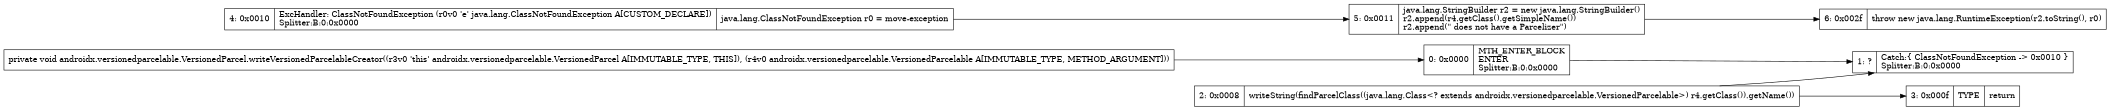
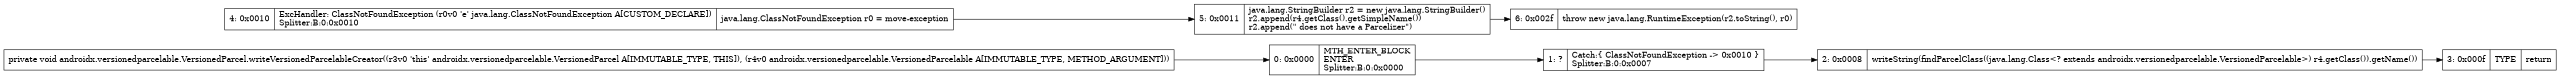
node "4: 0x0010": text "Splitter:B:0:0x0000" -> "Splitter:B:0:0x0010"
node "1: ?": text "Splitter:B:0:0x0000" -> "Splitter:B:0:0x0007"
edge "2: 0x0008" -> "1: ?": reversed
